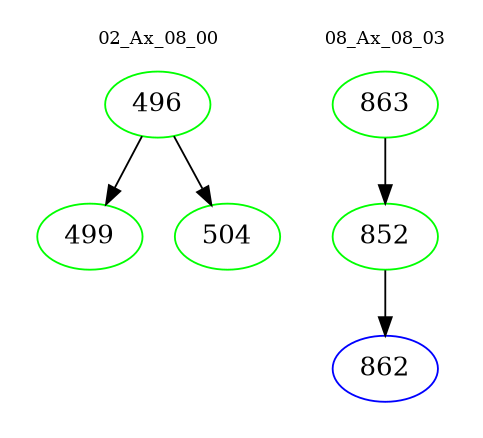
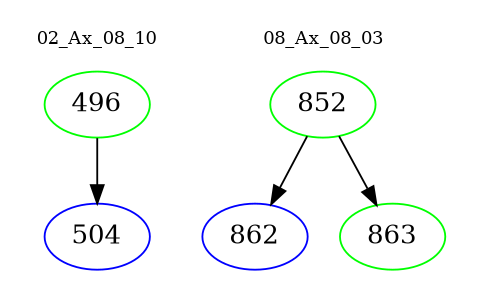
cluster "02_Ax_08_00": label "02_Ax_08_00" -> "02_Ax_08_10"
edge "863" -> "852": reversed
node "499": removed
node "504": color green -> blue
